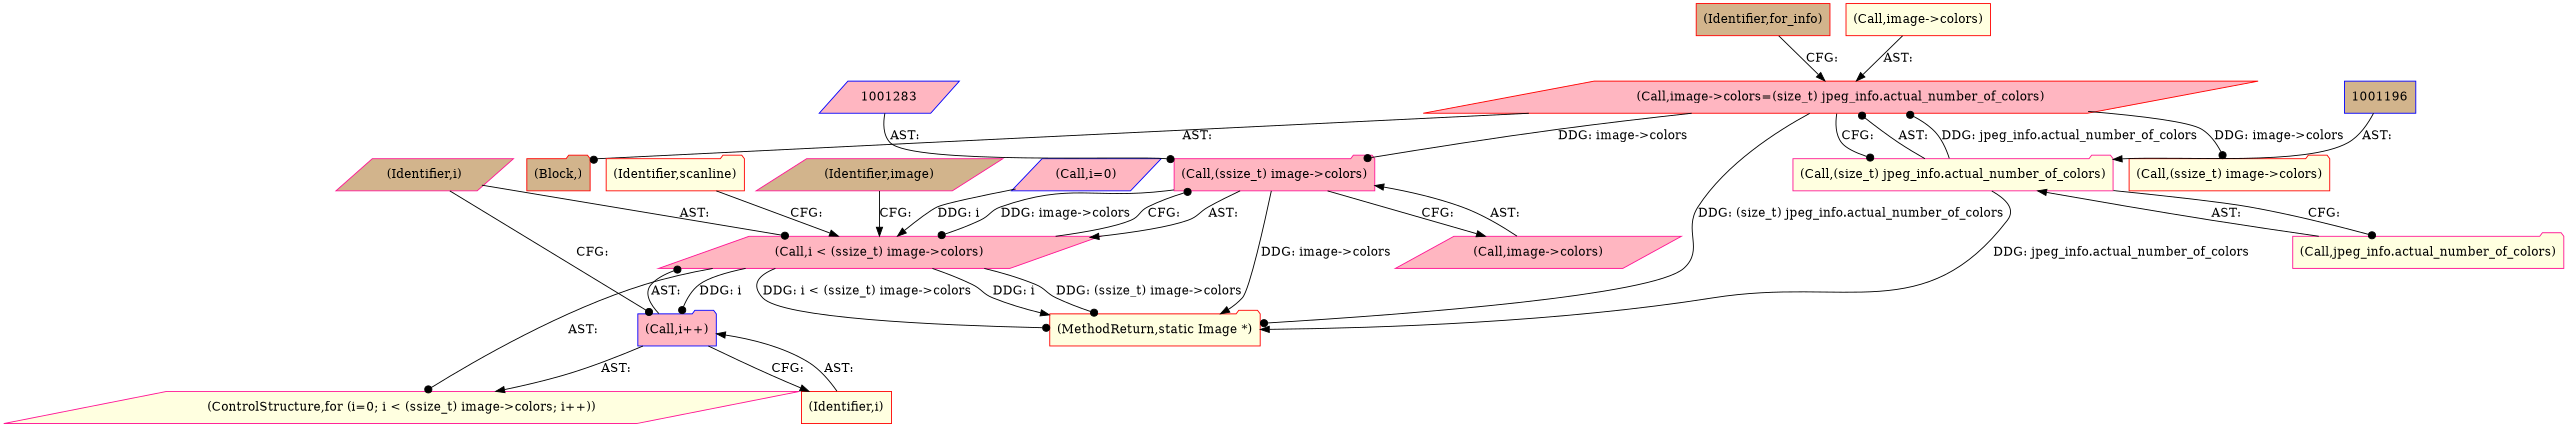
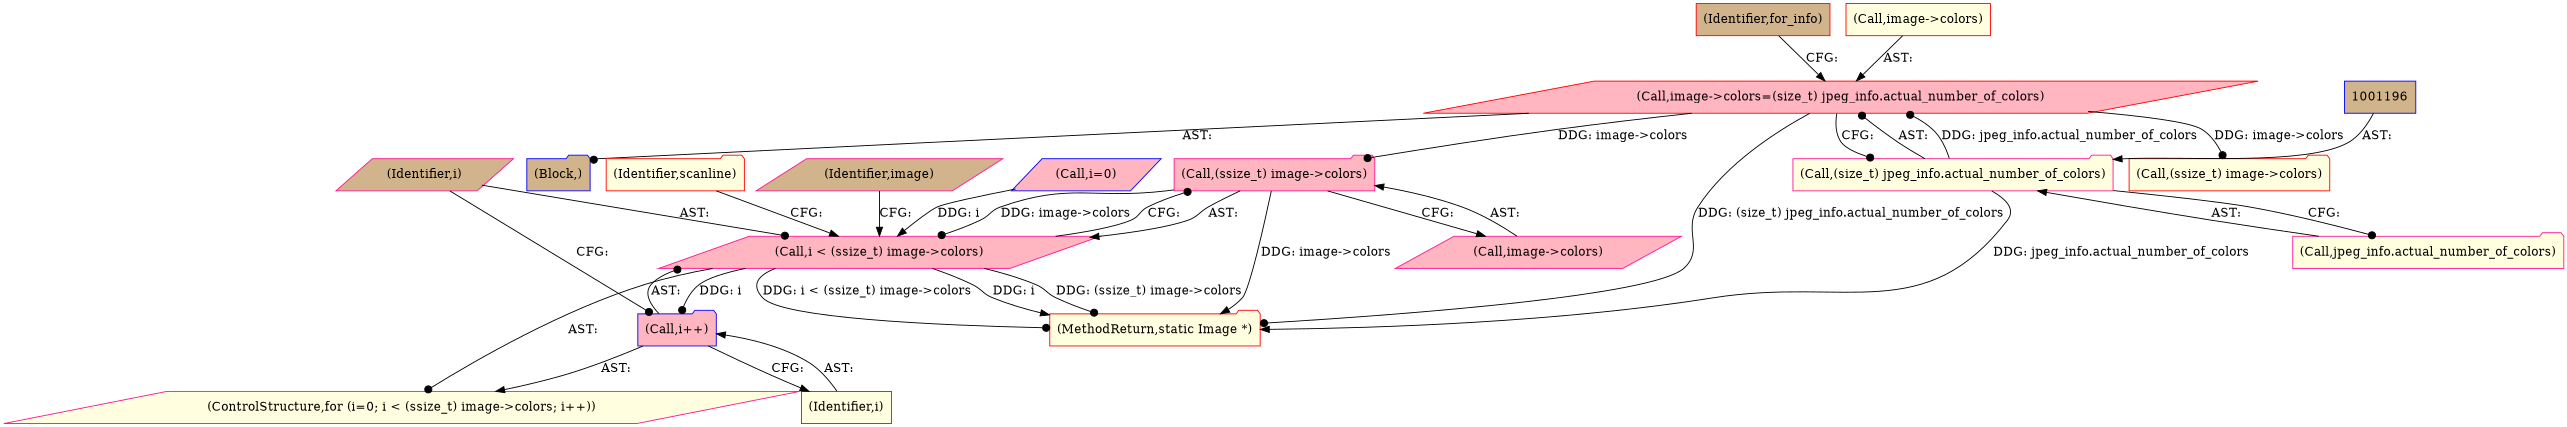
node "1001283": removed
node "(Block,)": color red -> blue
